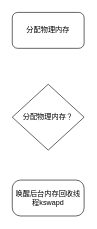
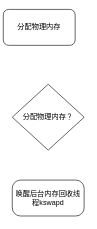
node "分配物理内存": moved (48, 30) -> (39, 27)
